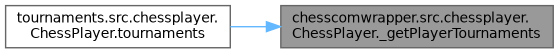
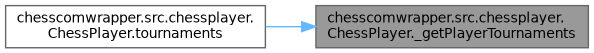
node "tournaments.src.chessplayer. ChessPlayer.tournaments": label "tournaments.src.chessplayer. ChessPlayer.tournaments" -> "chesscomwrapper.src.chessplayer. ChessPlayer.tournaments"
